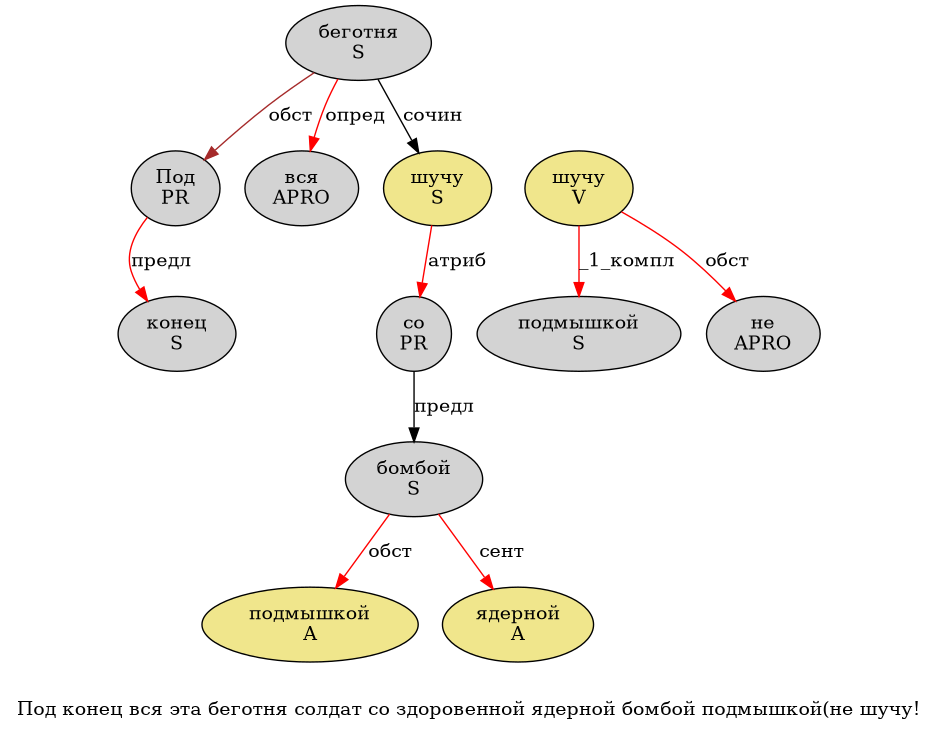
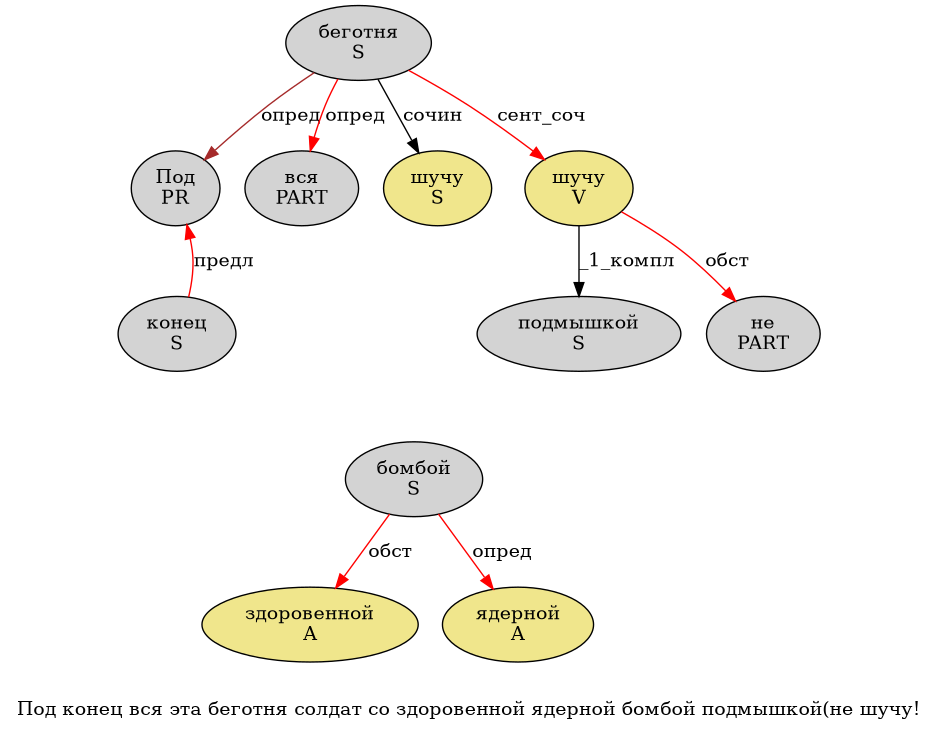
edge "беготня S" -> "шучу V": added, label "сент_соч"
edge "беготня S" -> "Под PR": label "обст" -> "опред"
node "вся APRO": label "вся APRO" -> "вся PART"
edge "Под PR" -> "конец S": reversed
edge "шучу V" -> "подмышкой S": color red -> black
node "со PR": removed
node "не APRO": label "не APRO" -> "не PART"
edge "бомбой S" -> "ядерной A": label "сент" -> "опред"
node "подмышкой A": label "подмышкой A" -> "здоровенной A"
